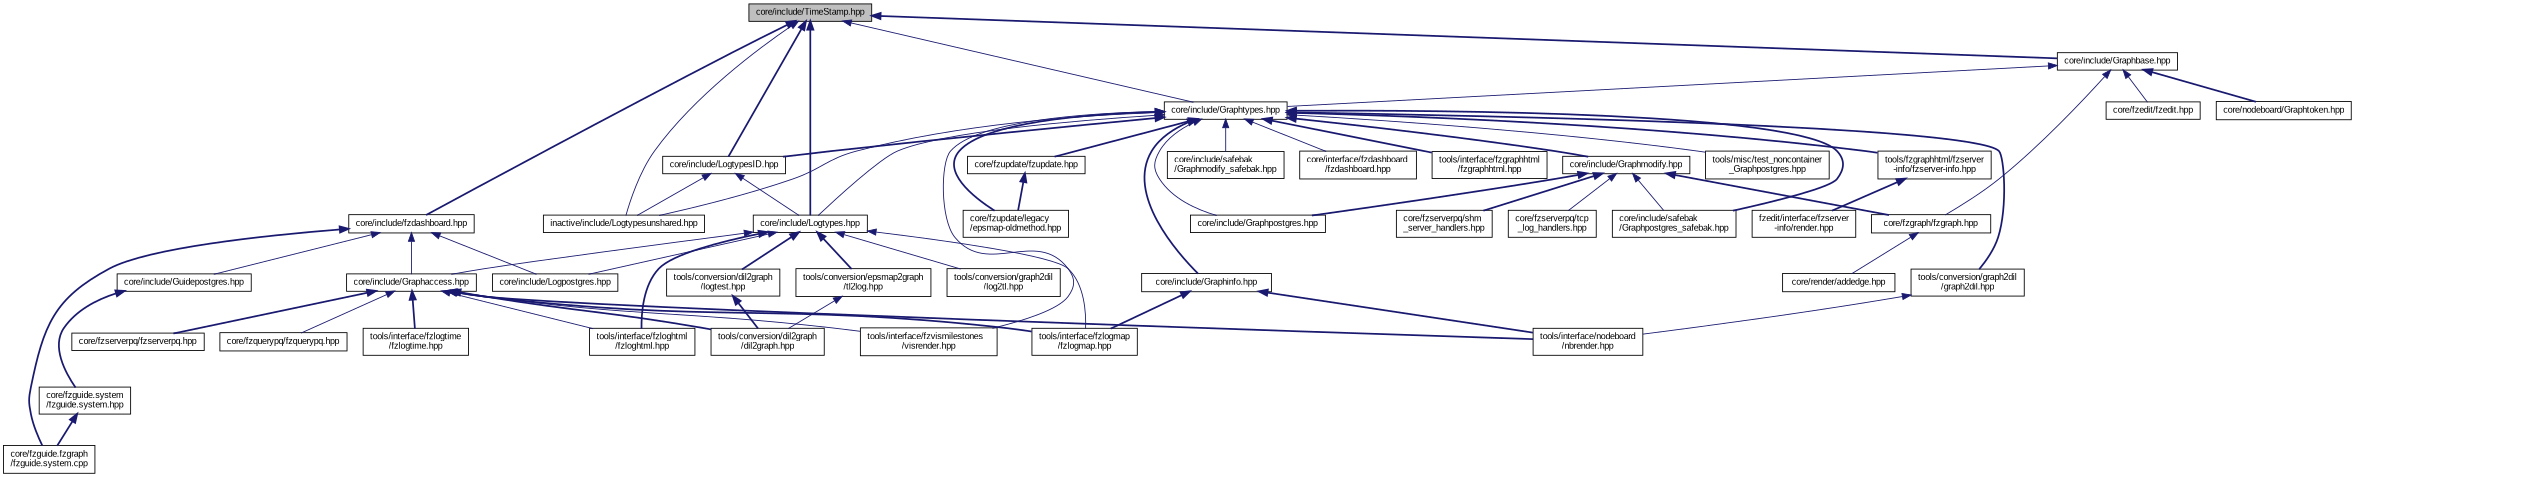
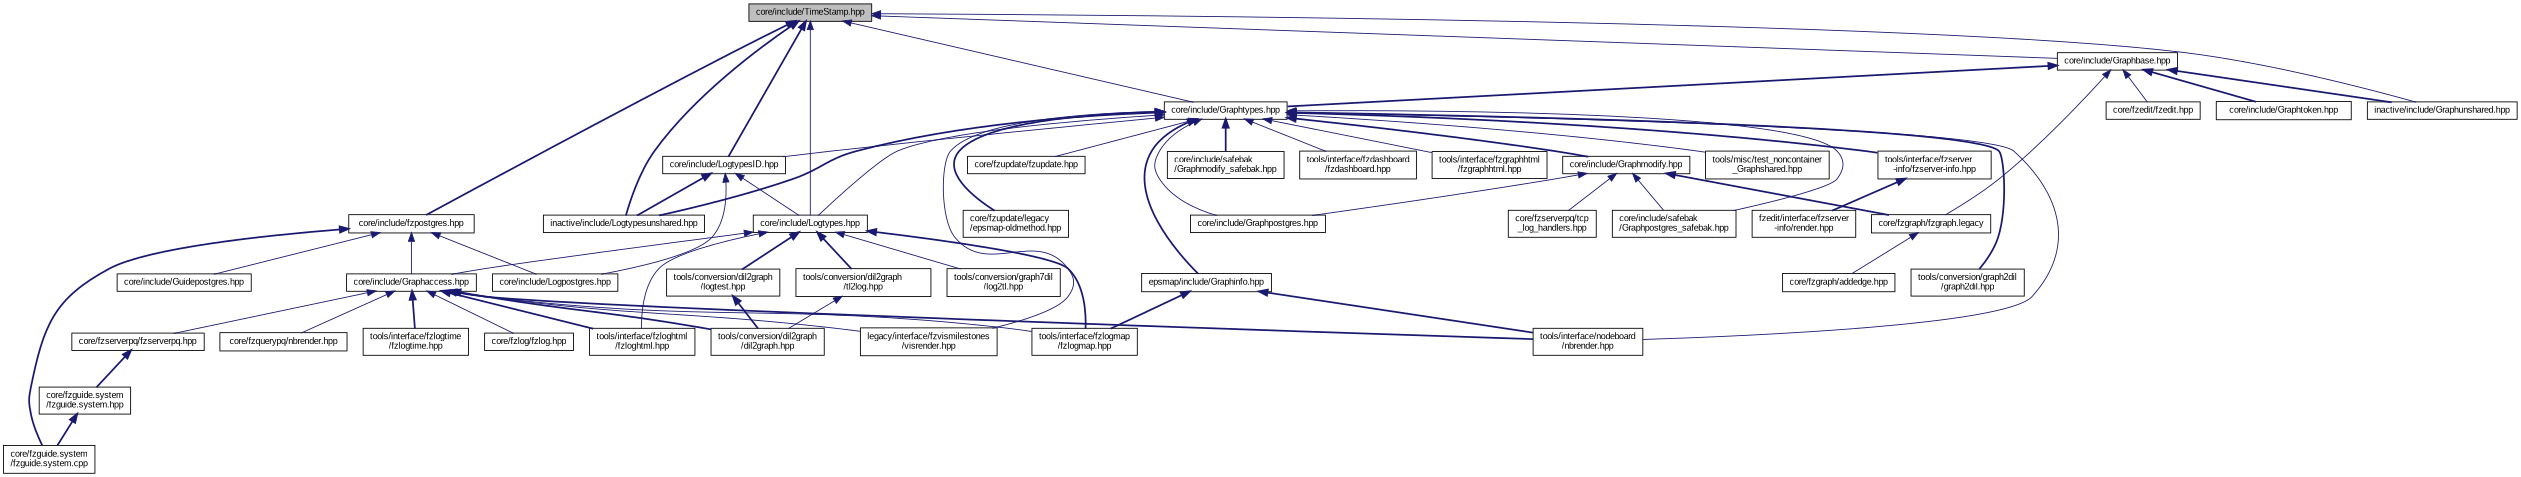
edge "core/include/Graphbase.hpp" -> "core/include/TimeStamp.hpp": style bold -> solid
edge "core/include/Graphtypes.hpp" -> "core/include/Graphbase.hpp": style solid -> bold
edge "inactive/include/Logtypesunshared.hpp" -> "core/include/TimeStamp.hpp": style solid -> bold
node "core/nodeboard/Graphtoken.hpp": label "core/nodeboard/Graphtoken.hpp" -> "core/include/Graphtoken.hpp"
node "inactive/include/Graphunshared.hpp": added
edge "core/include/Logtypes.hpp" -> "core/include/TimeStamp.hpp": style bold -> solid
edge "inactive/include/Logtypesunshared.hpp" -> "core/include/Graphtypes.hpp": style solid -> bold
edge "core/include/safebak /Graphpostgres_safebak.hpp" -> "core/include/Graphtypes.hpp": style bold -> solid
edge "core/include/LogtypesID.hpp" -> "core/include/Graphtypes.hpp": style bold -> solid
edge "tools/interface/fzgraphhtml /fzgraphhtml.hpp" -> "core/include/Graphtypes.hpp": style bold -> solid
edge "core/fzupdate/fzupdate.hpp" -> "core/include/Graphtypes.hpp": style bold -> solid
edge "core/include/safebak /Graphmodify_safebak.hpp" -> "core/include/Graphtypes.hpp": style solid -> bold
node "core/interface/fzdashboard /fzdashboard.hpp": label "core/interface/fzdashboard /fzdashboard.hpp" -> "tools/interface/fzdashboard /fzdashboard.hpp"
node "tools/misc/test_noncontainer _Graphpostgres.hpp": label "tools/misc/test_noncontainer _Graphpostgres.hpp" -> "tools/misc/test_noncontainer _Graphshared.hpp"
node "tools/fzgraphhtml/fzserver -info/fzserver-info.hpp": label "tools/fzgraphhtml/fzserver -info/fzserver-info.hpp" -> "tools/interface/fzserver -info/fzserver-info.hpp"
edge "core/fzupdate/legacy /epsmap-oldmethod.hpp" -> "core/fzupdate/fzupdate.hpp": removed
edge "core/include/Graphpostgres.hpp" -> "core/include/Graphmodify.hpp": style bold -> solid
edge "inactive/include/Logtypesunshared.hpp" -> "core/include/LogtypesID.hpp": style solid -> bold
node "core/include/fzdashboard.hpp": label "core/include/fzdashboard.hpp" -> "core/include/fzpostgres.hpp"
node "core/fzserverpq/shm _server_handlers.hpp": removed
node "core/fzgraph/fzgraph.hpp": label "core/fzgraph/fzgraph.hpp" -> "core/fzgraph/fzgraph.legacy"
edge "tools/interface/fzlogmap /fzlogmap.hpp" -> "core/include/Logtypes.hpp": style solid -> bold
edge "core/include/Logpostgres.hpp" -> "core/include/Logtypes.hpp": now "core/include/Logpostgres.hpp" -> "core/include/LogtypesID.hpp"
edge "tools/interface/fzloghtml /fzloghtml.hpp" -> "core/include/Logtypes.hpp": style bold -> solid
node "tools/conversion/epsmap2graph /tl2log.hpp": label "tools/conversion/epsmap2graph /tl2log.hpp" -> "tools/conversion/dil2graph /tl2log.hpp"
node "tools/conversion/graph2dil /log2tl.hpp": label "tools/conversion/graph2dil /log2tl.hpp" -> "tools/conversion/graph7dil /log2tl.hpp"
node "core/include/Graphinfo.hpp": label "core/include/Graphinfo.hpp" -> "epsmap/include/Graphinfo.hpp"
node "core/render/addedge.hpp": label "core/render/addedge.hpp" -> "core/fzgraph/addedge.hpp"
edge "tools/interface/fzloghtml /fzloghtml.hpp" -> "core/include/Graphaccess.hpp": style solid -> bold
edge "core/fzserverpq/fzserverpq.hpp" -> "core/include/Graphaccess.hpp": style bold -> solid
edge "tools/interface/fzlogmap /fzlogmap.hpp" -> "core/include/Graphaccess.hpp": style bold -> solid
edge "tools/interface/nodeboard /nbrender.hpp" -> "tools/conversion/graph2dil /graph2dil.hpp": now "tools/interface/nodeboard /nbrender.hpp" -> "core/include/Graphtypes.hpp"
edge "core/fzguide.system /fzguide.system.hpp" -> "core/include/Guidepostgres.hpp": now "core/fzguide.system /fzguide.system.hpp" -> "core/fzserverpq/fzserverpq.hpp"
node "core/fzquerypq/fzquerypq.hpp": label "core/fzquerypq/fzquerypq.hpp" -> "core/fzquerypq/nbrender.hpp"
node "core/fzlog/fzlog.hpp": added
node "tools/interface/fzvismilestones /visrender.hpp": label "tools/interface/fzvismilestones /visrender.hpp" -> "legacy/interface/fzvismilestones /visrender.hpp"
node "core/fzguide.fzgraph /fzguide.system.cpp": label "core/fzguide.fzgraph /fzguide.system.cpp" -> "core/fzguide.system /fzguide.system.cpp"
